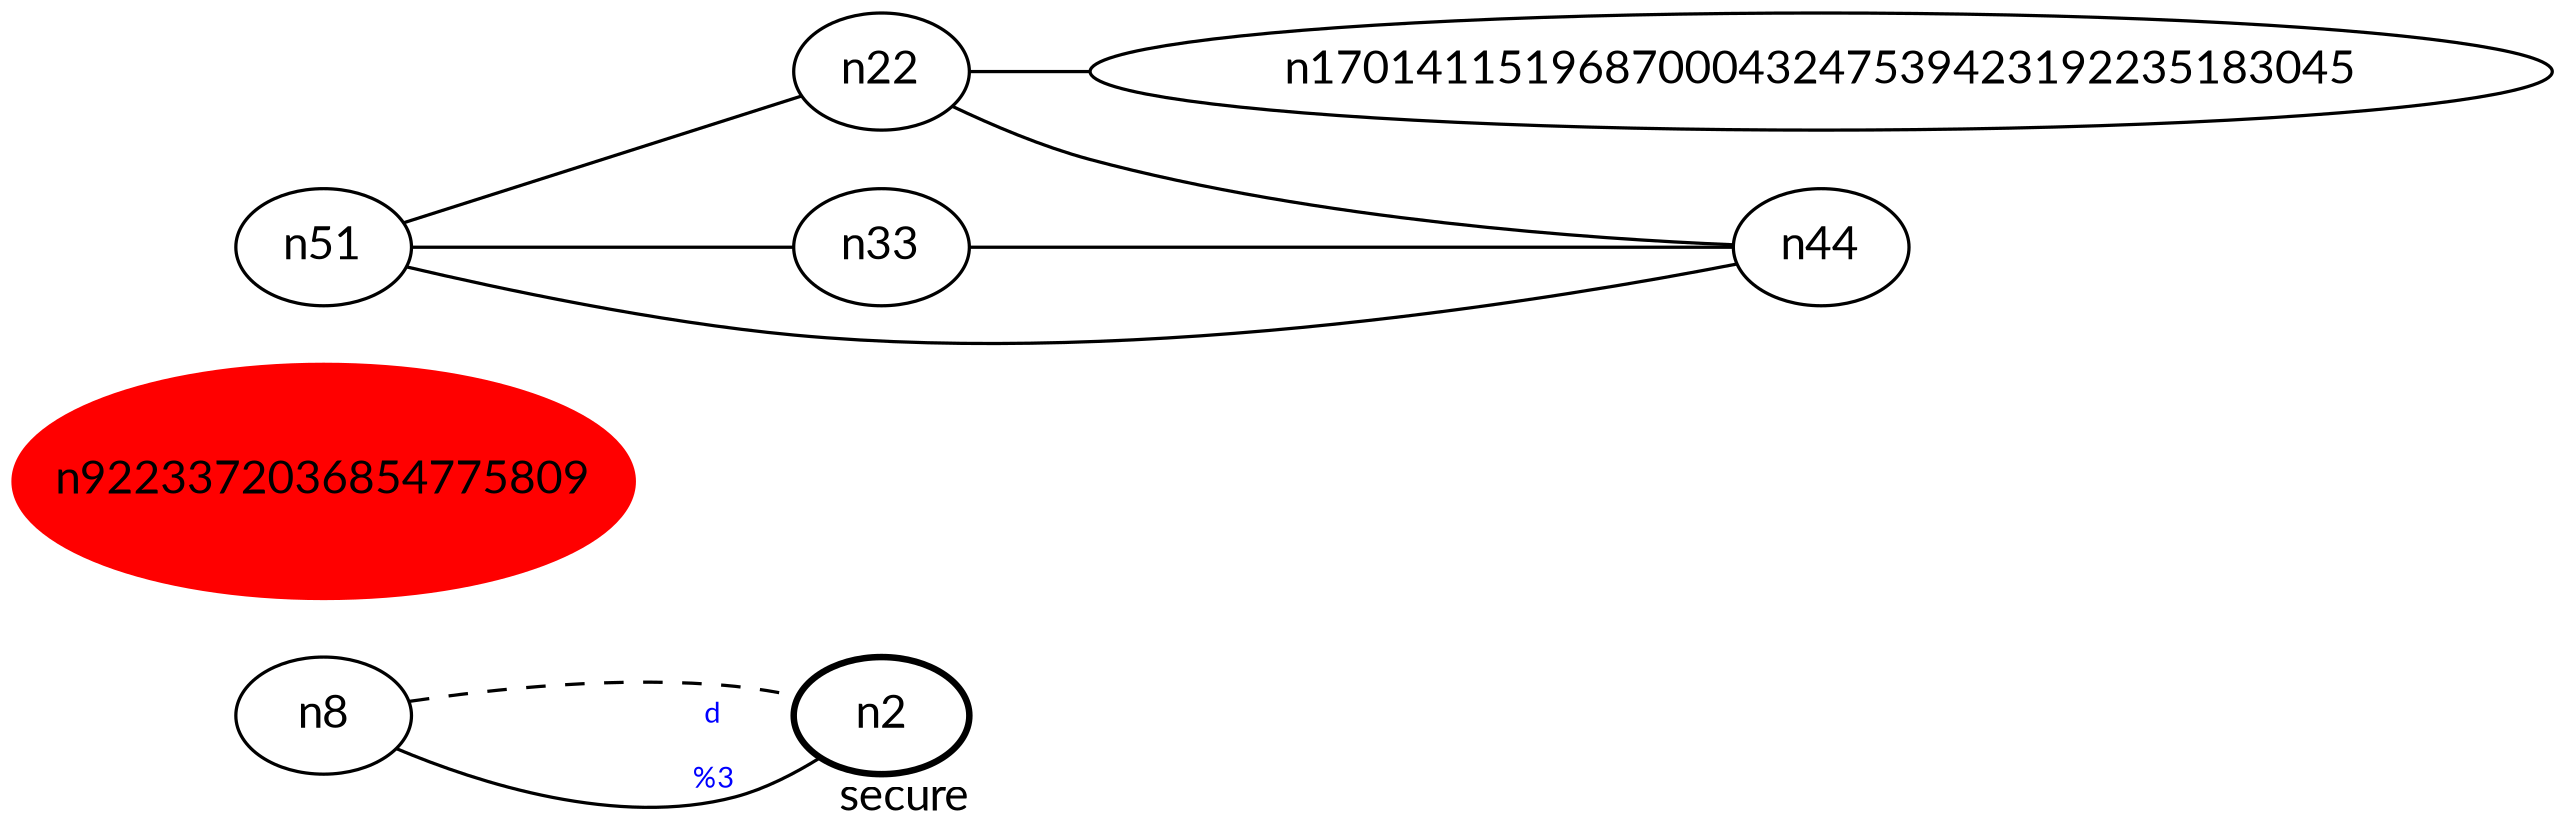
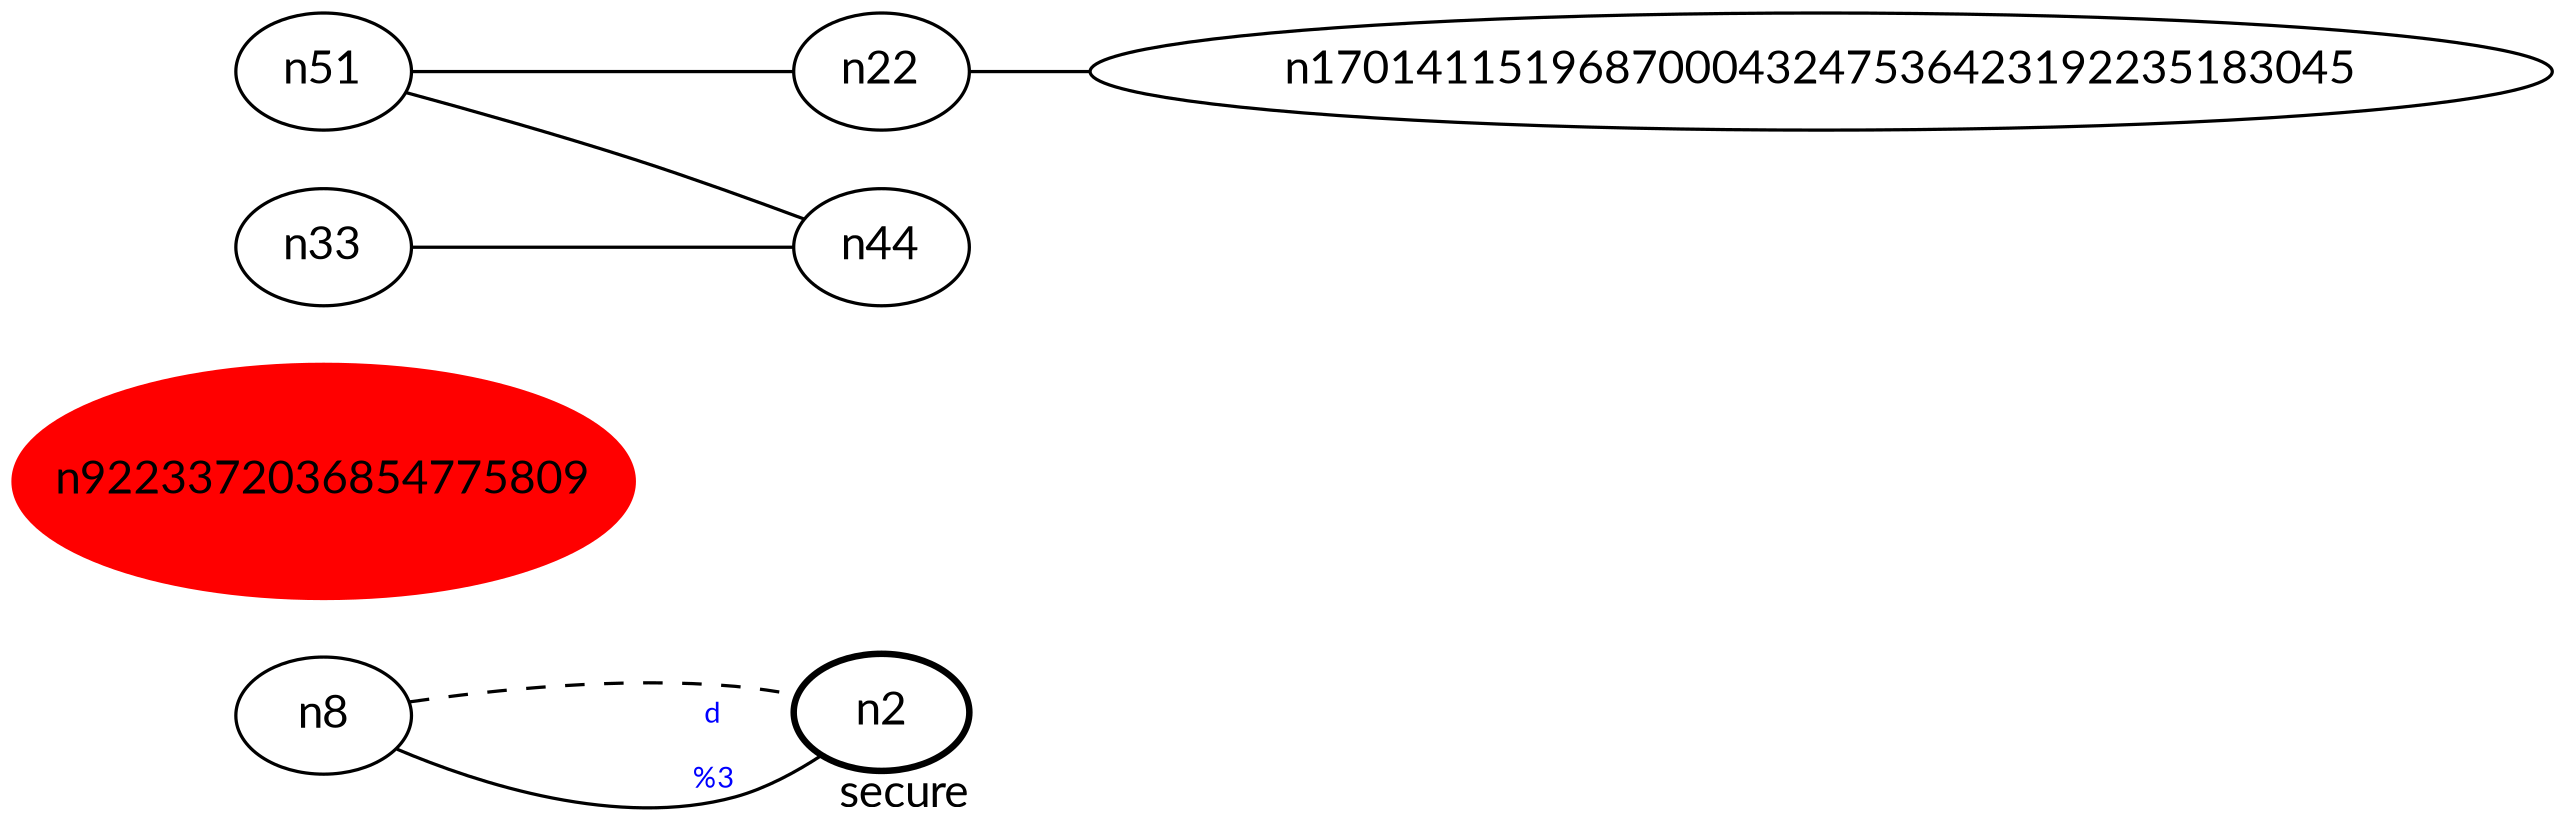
node "n170141151968700043247539423192235183045": label "n170141151968700043247539423192235183045" -> "n170141151968700043247536423192235183045"
edge "n22" -- "n44": removed
edge "n51" -- "n33": removed
